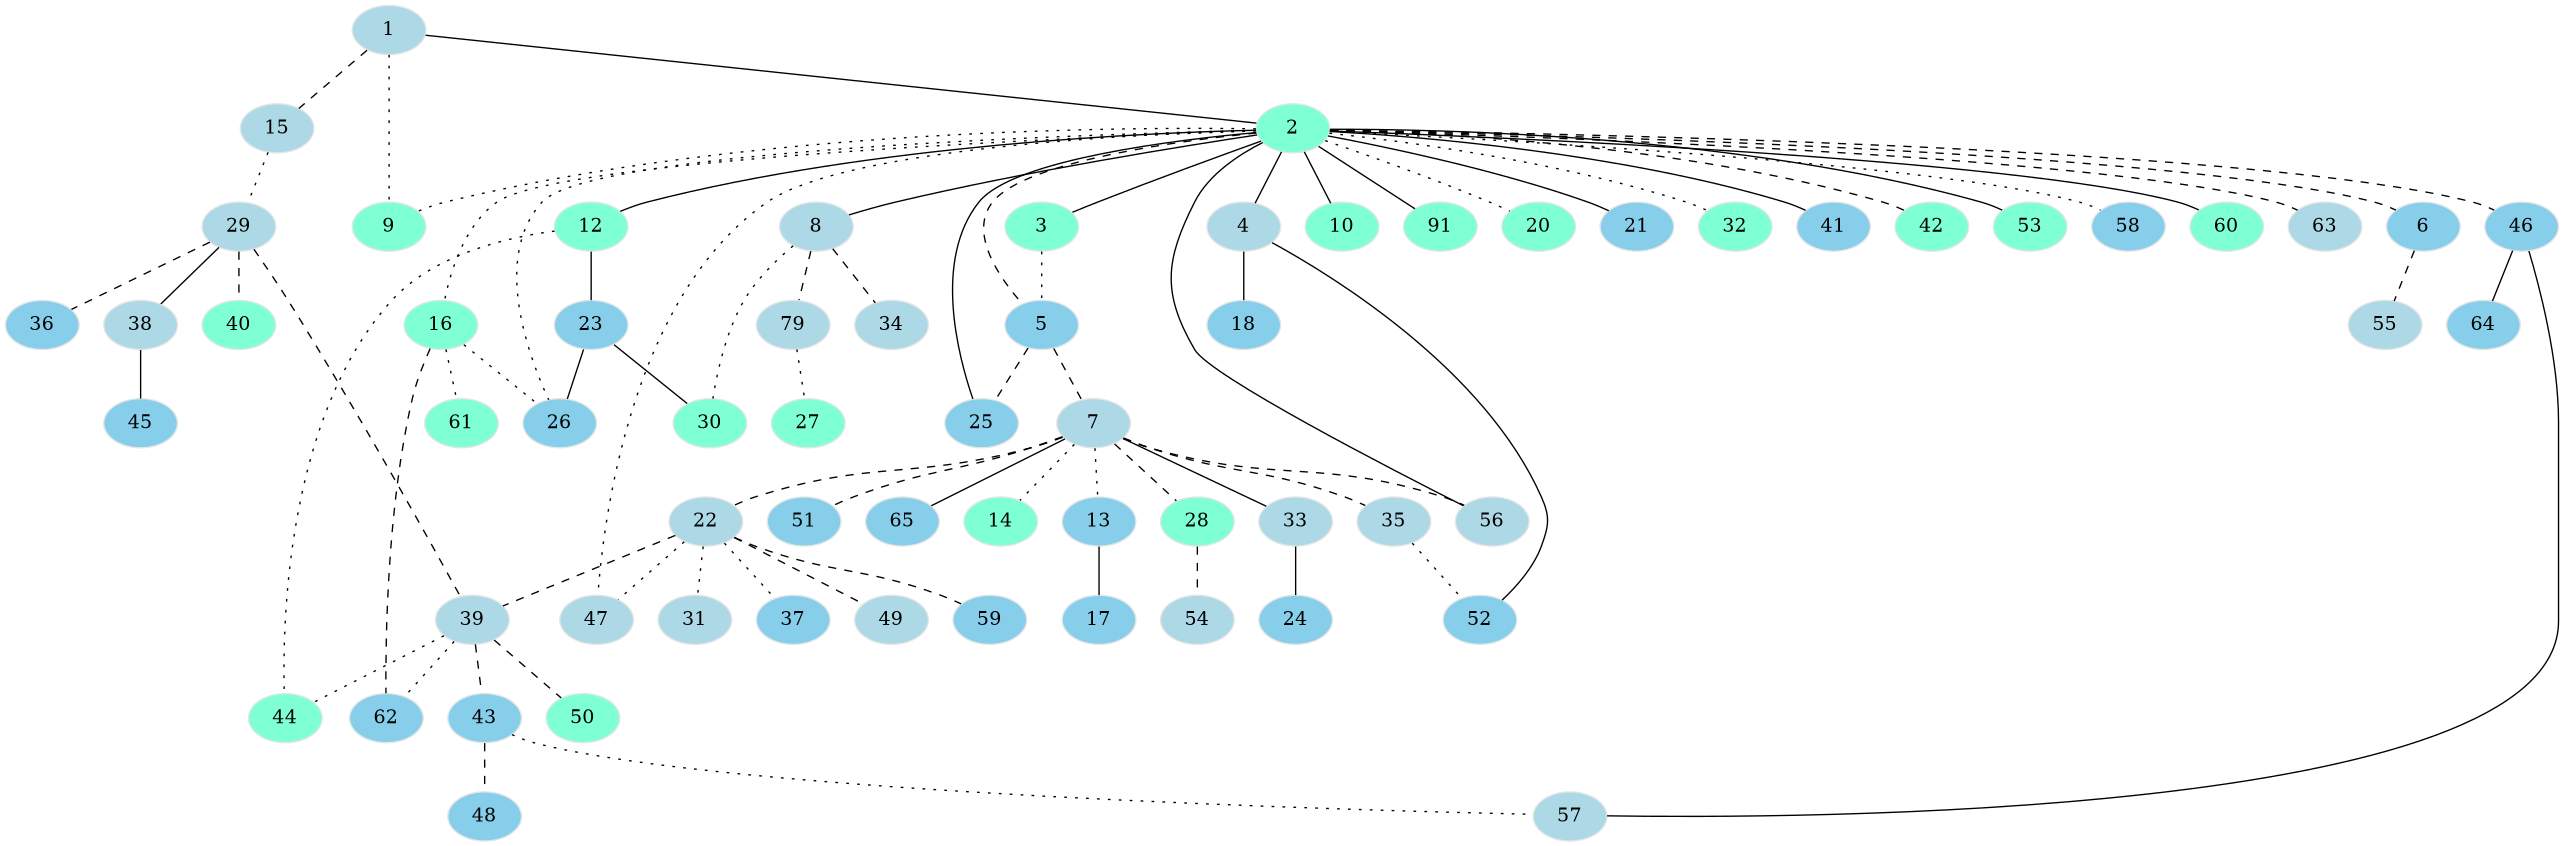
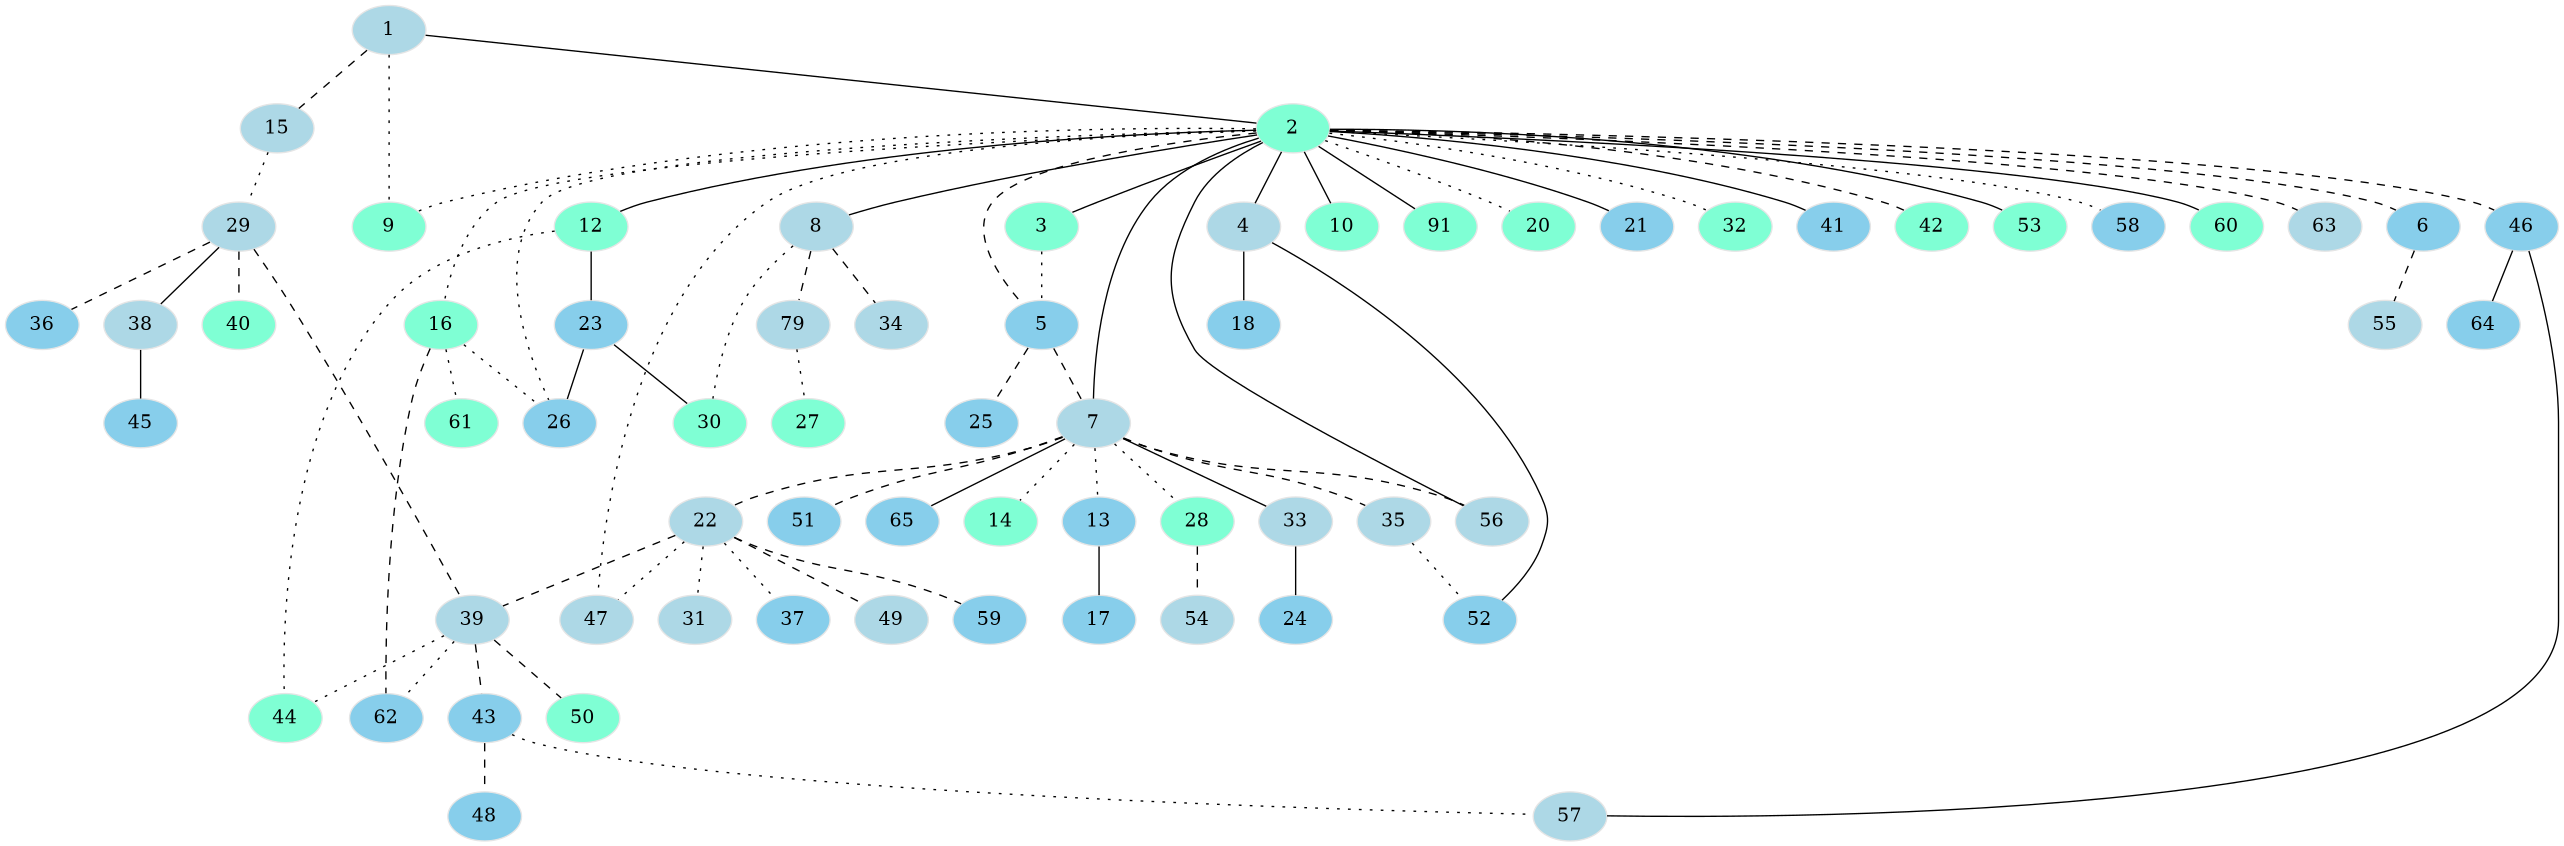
edge "2" -- "25": now "2" -- "7"
edge "7" -- "28": style dashed -> dotted
